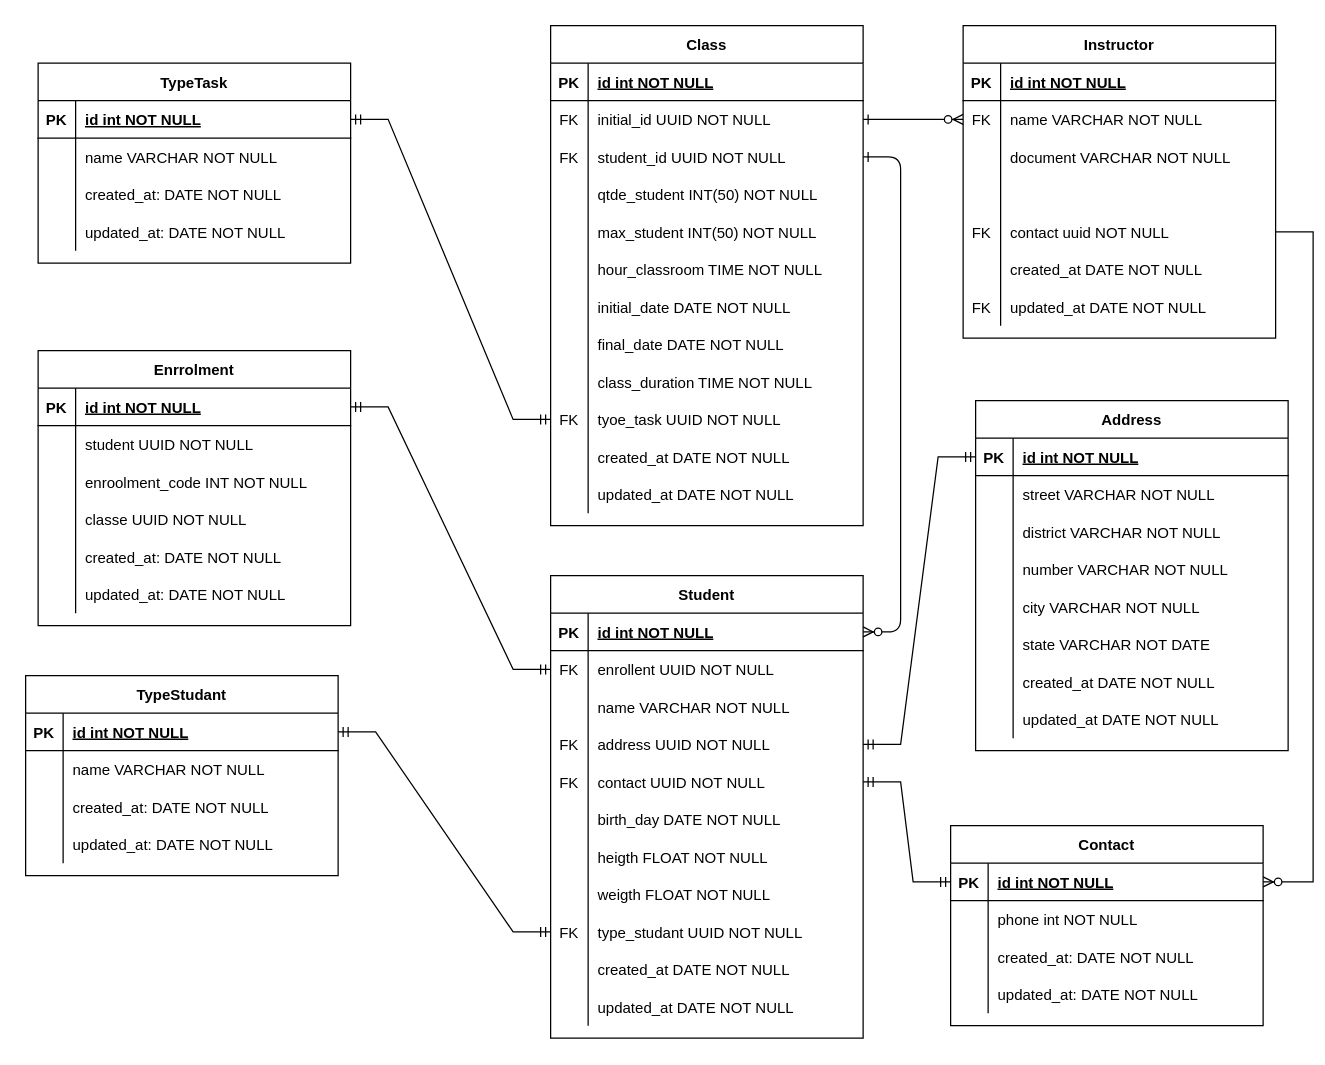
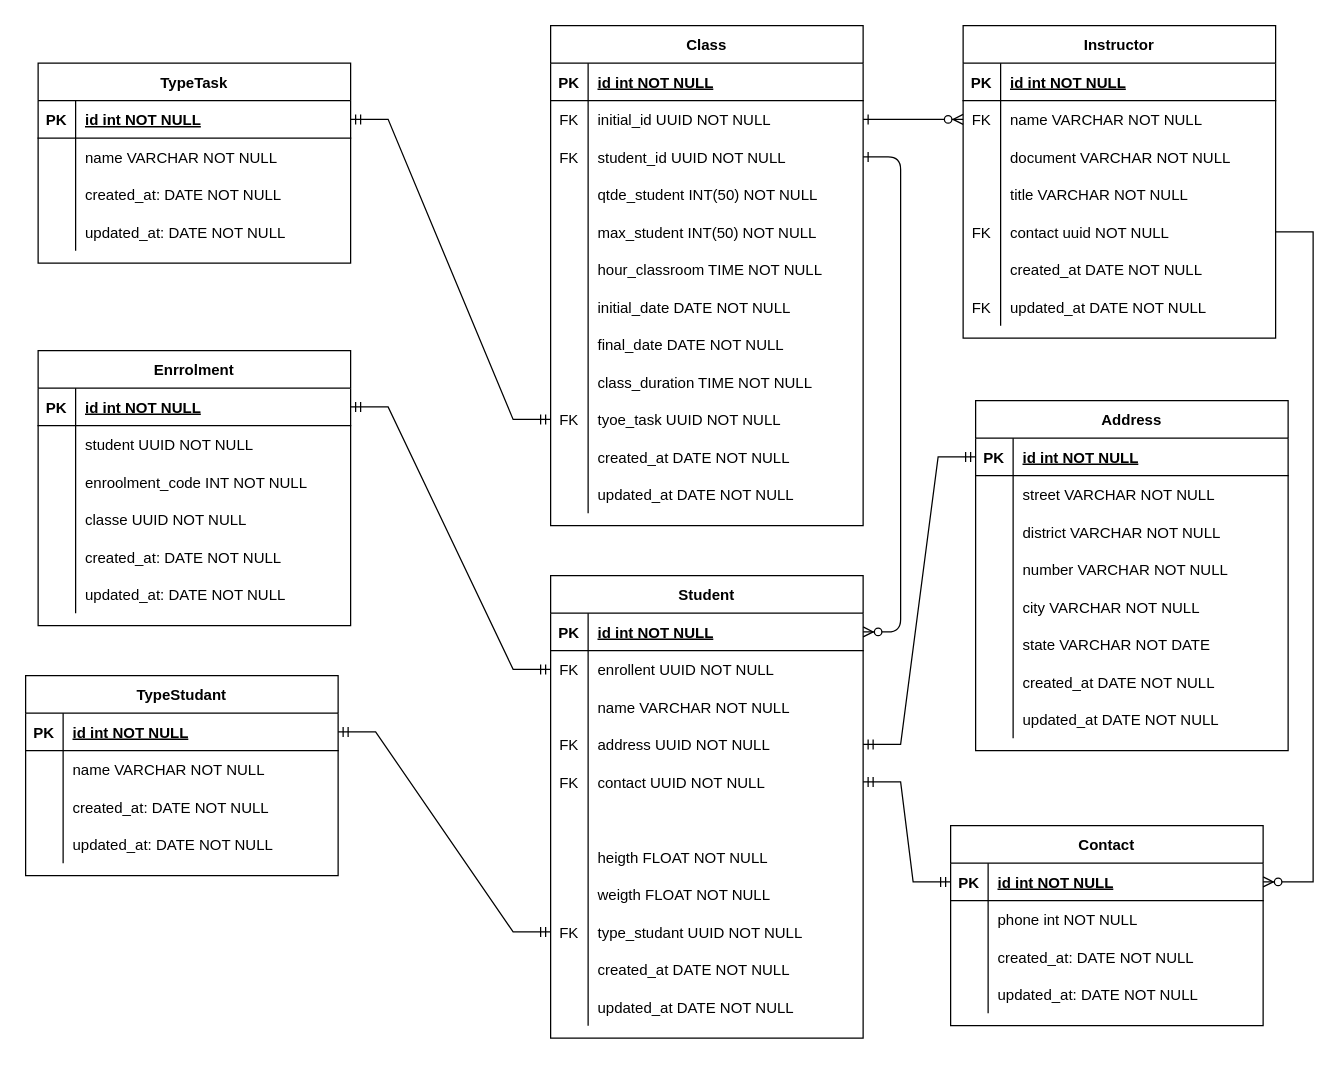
node "title VARCHAR NOT NULL": added
node "birth_day DATE NOT NULL": removed
